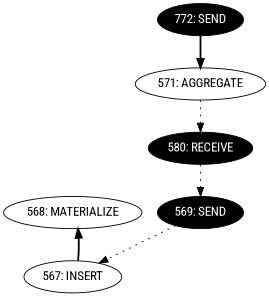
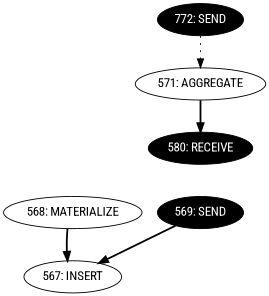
edge "772: SEND" -> "571: AGGREGATE": style bold -> dotted
edge "571: AGGREGATE" -> "580: RECEIVE": style dotted -> bold
edge "580: RECEIVE" -> "569: SEND": removed
edge "569: SEND" -> "567: INSERT": style dotted -> bold
edge "567: INSERT" -> "568: MATERIALIZE": reversed
